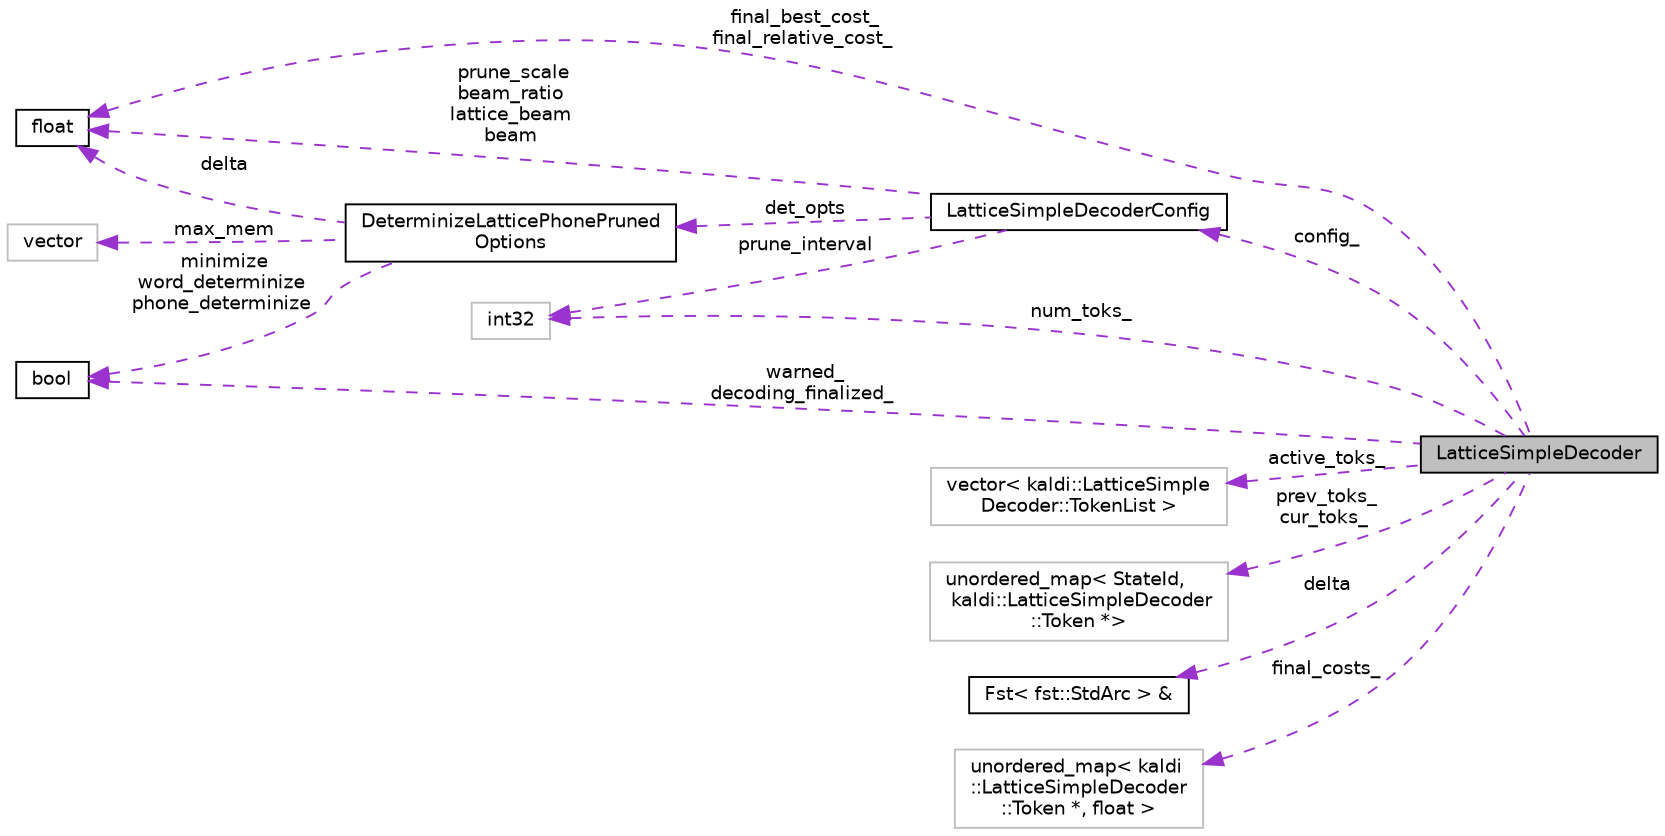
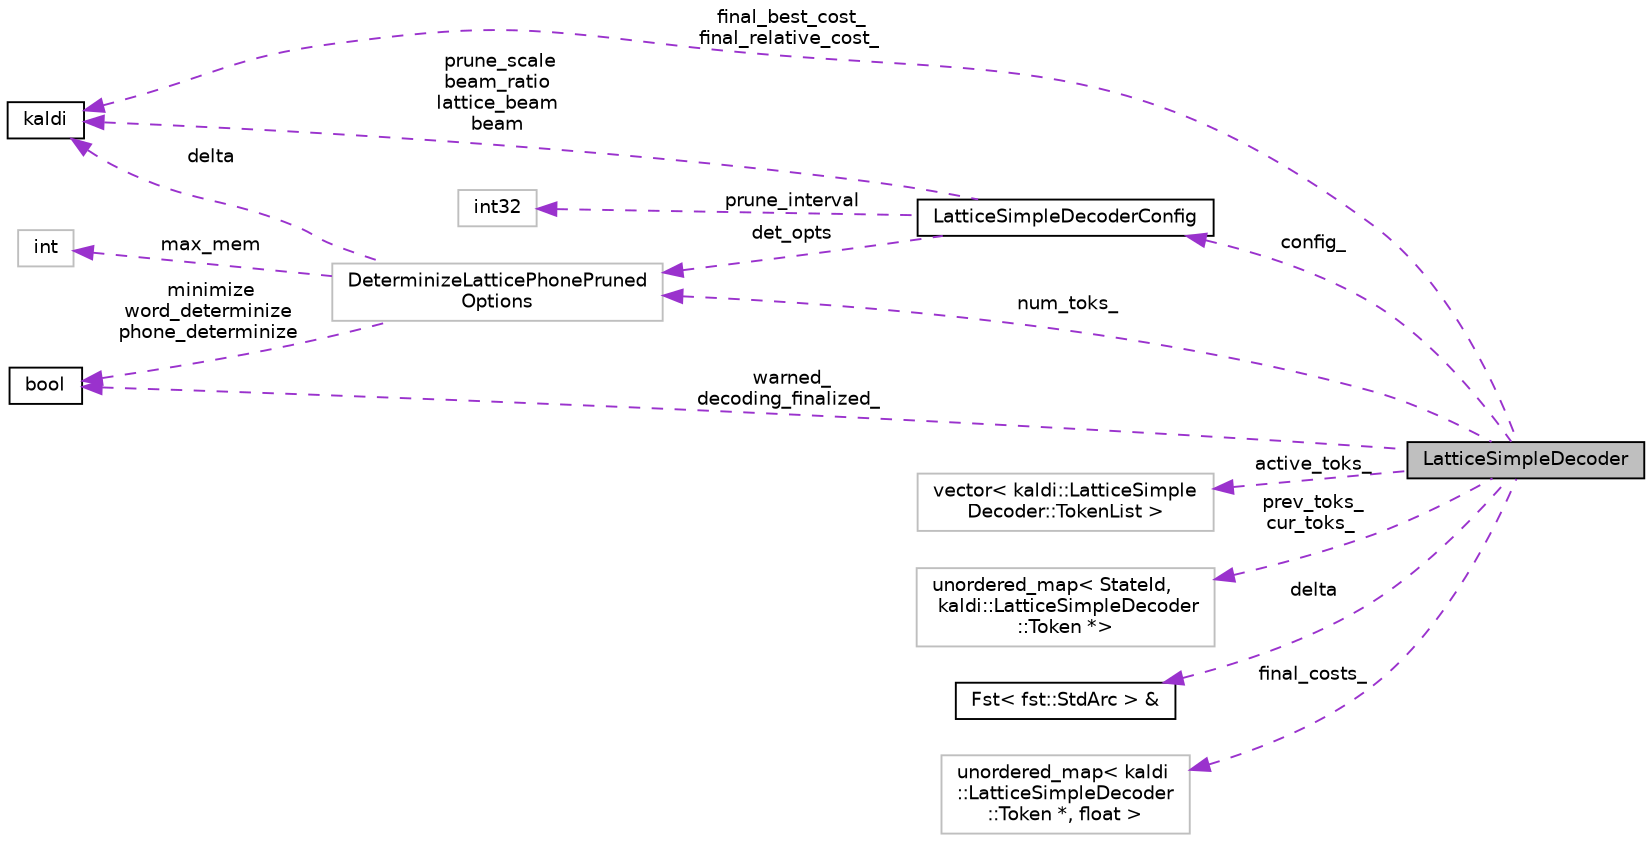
node "float": label "float" -> "kaldi"
node "DeterminizeLatticePhonePruned Options": color black -> grey75
node "vector": label "vector" -> "int"
edge "LatticeSimpleDecoder" -> "int32": now "LatticeSimpleDecoder" -> "DeterminizeLatticePhonePruned Options"
